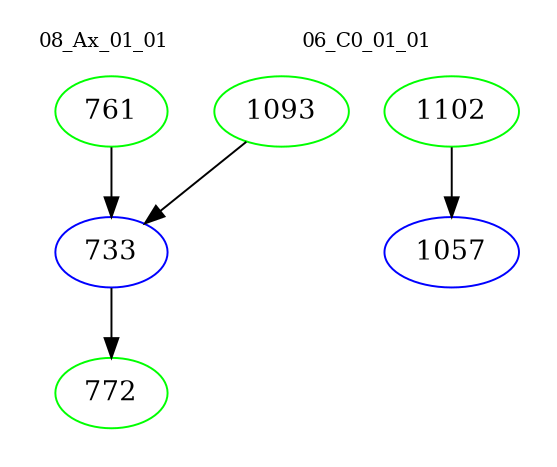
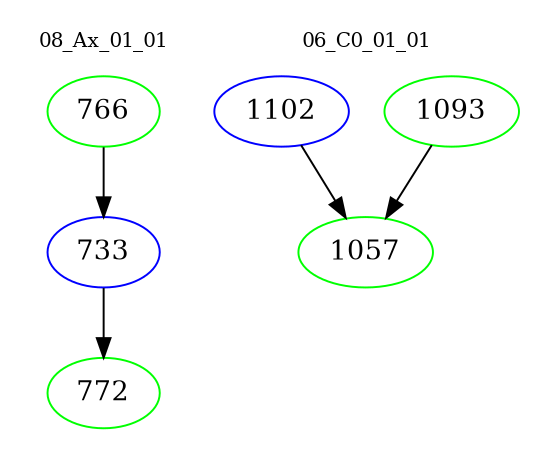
node "761": label "761" -> "766"
node "1102": color green -> blue
edge "1093" -> "733": now "1093" -> "1057"
node "1057": color blue -> green
